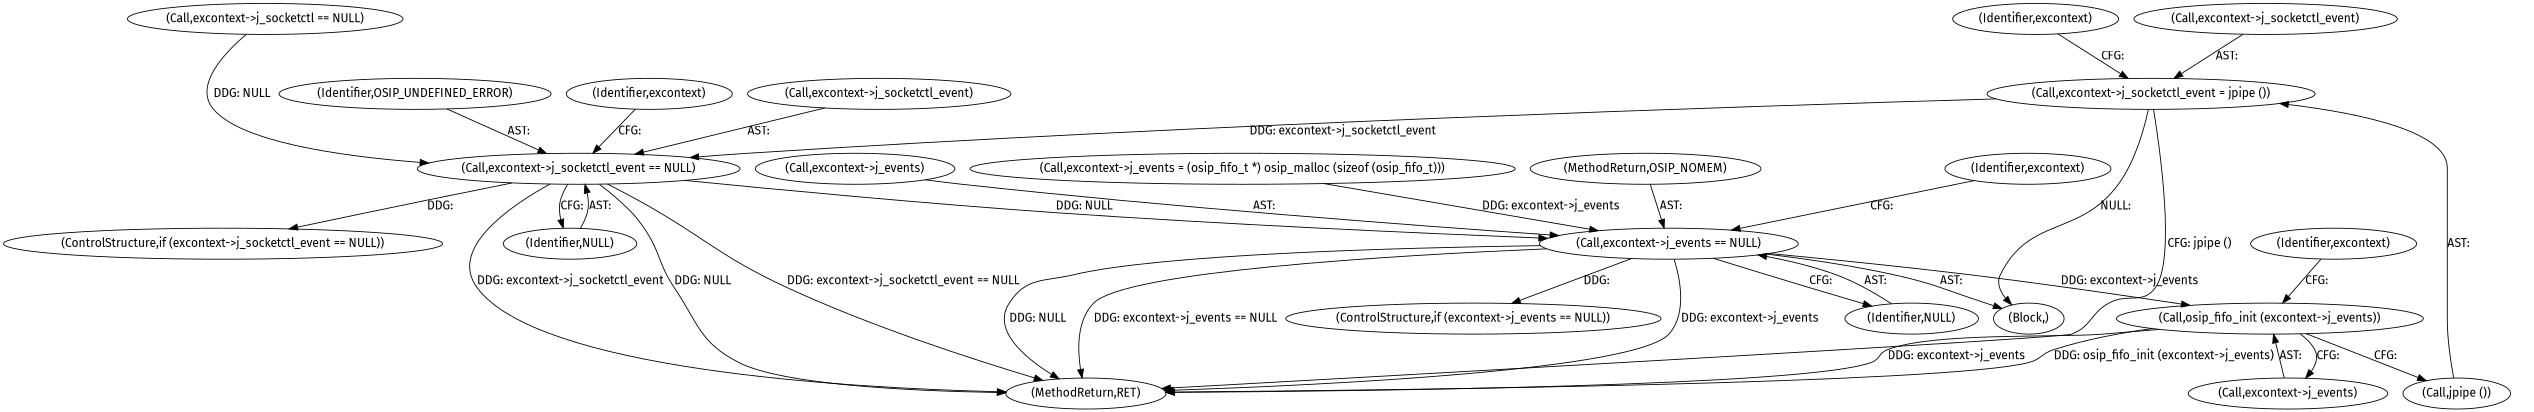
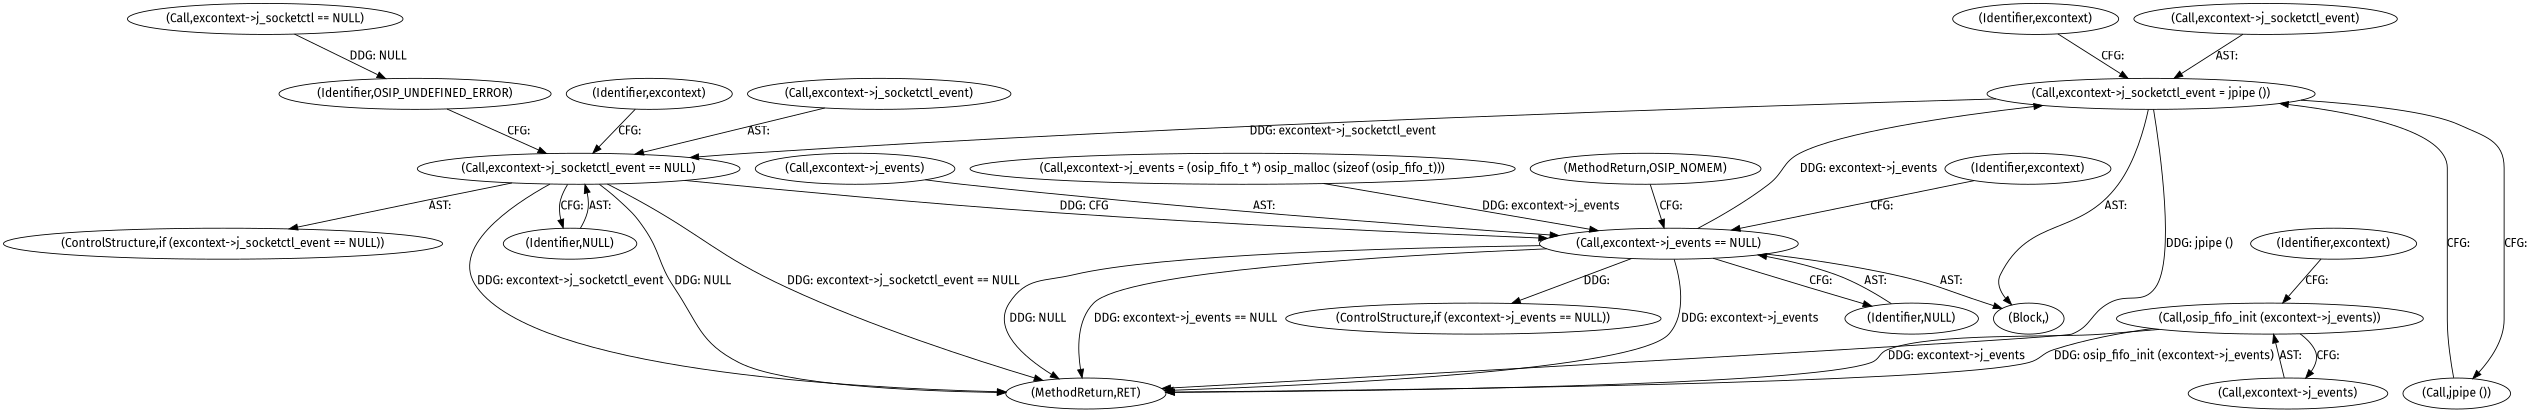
edge "(Identifier,OSIP_UNDEFINED_ERROR)" -> "(Call,excontext->j_socketctl_event == NULL)": label "AST: " -> "CFG: "
edge "(Call,excontext->j_socketctl == NULL)" -> "(Call,excontext->j_socketctl_event == NULL)": now "(Call,excontext->j_socketctl == NULL)" -> "(Identifier,OSIP_UNDEFINED_ERROR)"
edge "(Call,excontext->j_socketctl_event == NULL)" -> "(ControlStructure,if (excontext->j_socketctl_event == NULL))": label "DDG: " -> "AST: "
edge "(Call,excontext->j_socketctl_event == NULL)" -> "(Call,excontext->j_events == NULL)": label "DDG: NULL" -> "DDG: CFG"
edge "(MethodReturn,OSIP_NOMEM)" -> "(Call,excontext->j_events == NULL)": label "AST: " -> "CFG: "
edge "(Call,excontext->j_socketctl_event = jpipe ())" -> "(Block,)": label "NULL: " -> "AST: "
edge "(Call,excontext->j_socketctl_event = jpipe ())" -> "(MethodReturn,RET)": label "CFG: jpipe ()" -> "DDG: jpipe ()"
edge "(Call,jpipe ())" -> "(Call,excontext->j_socketctl_event = jpipe ())": label "AST: " -> "CFG: "
edge "(Call,excontext->j_events == NULL)" -> "(Call,osip_fifo_init (excontext->j_events))": now "(Call,excontext->j_events == NULL)" -> "(Call,excontext->j_socketctl_event = jpipe ())"
edge "(Call,osip_fifo_init (excontext->j_events))" -> "(Call,jpipe ())": now "(Call,excontext->j_socketctl_event = jpipe ())" -> "(Call,jpipe ())"
